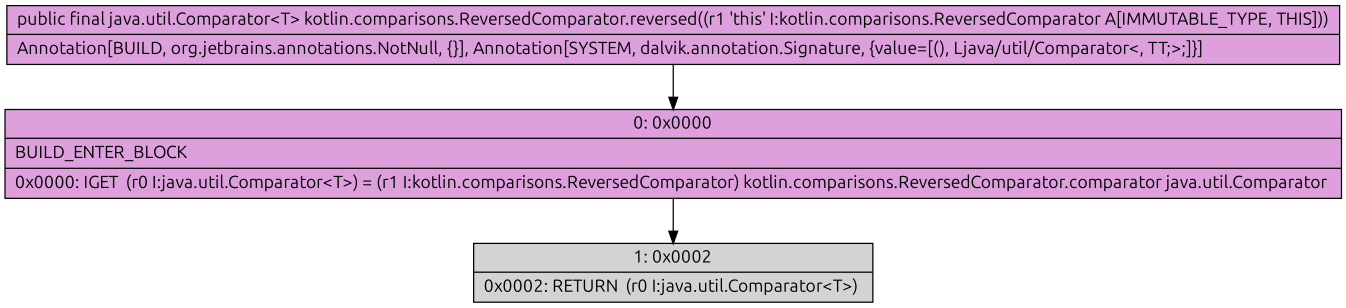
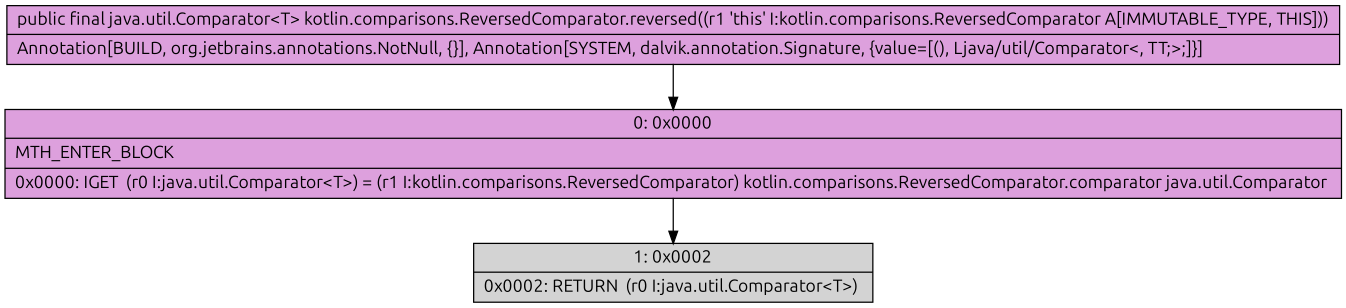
node "0: 0x0000": text "BUILD_ENTER_BLOCK" -> "MTH_ENTER_BLOCK"
